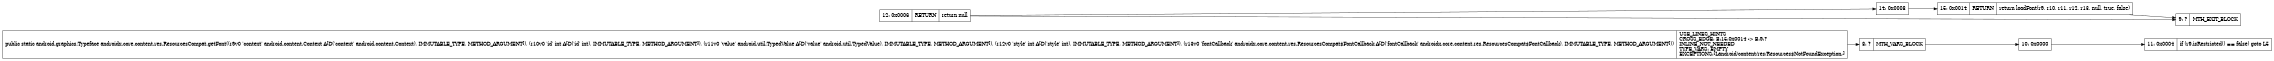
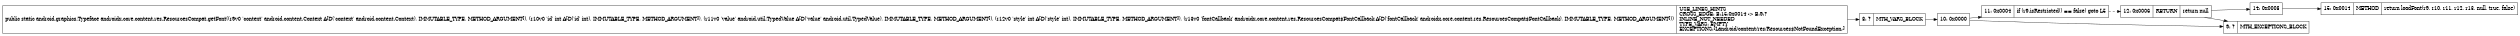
node "15: 0x0014": text "RETURN" -> "METHOD"
edge "11: 0x0004" -> "12: 0x0006": added
edge "15: 0x0014" -> "9: ?": now "10: 0x0000" -> "9: ?"
node "9: ?": text "MTH_EXIT_BLOCK" -> "MTH_EXCEPTIONS_BLOCK"
